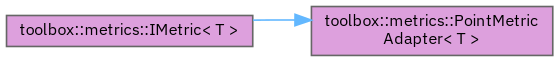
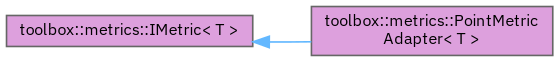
edge "toolbox::metrics::IMetric< T >" -> "toolbox::metrics::PointMetric Adapter< T >": reversed
